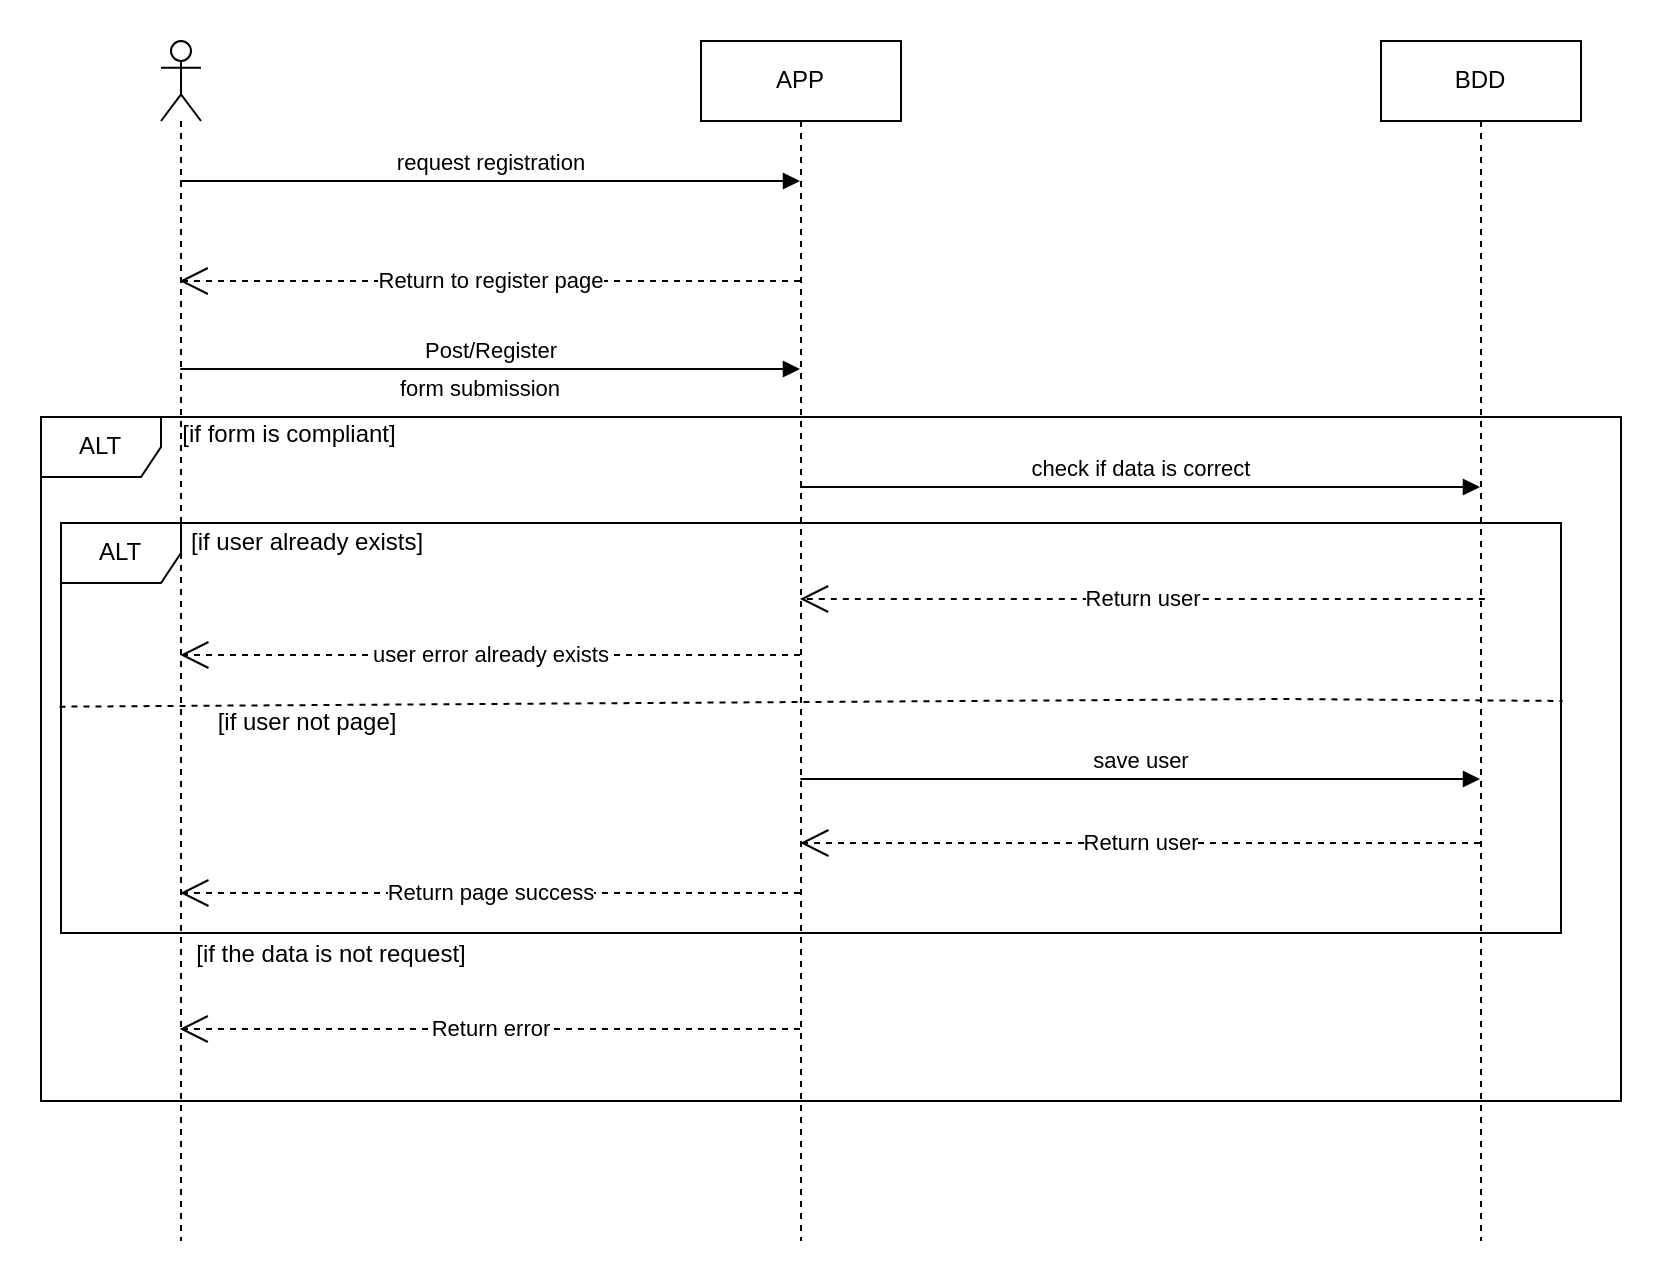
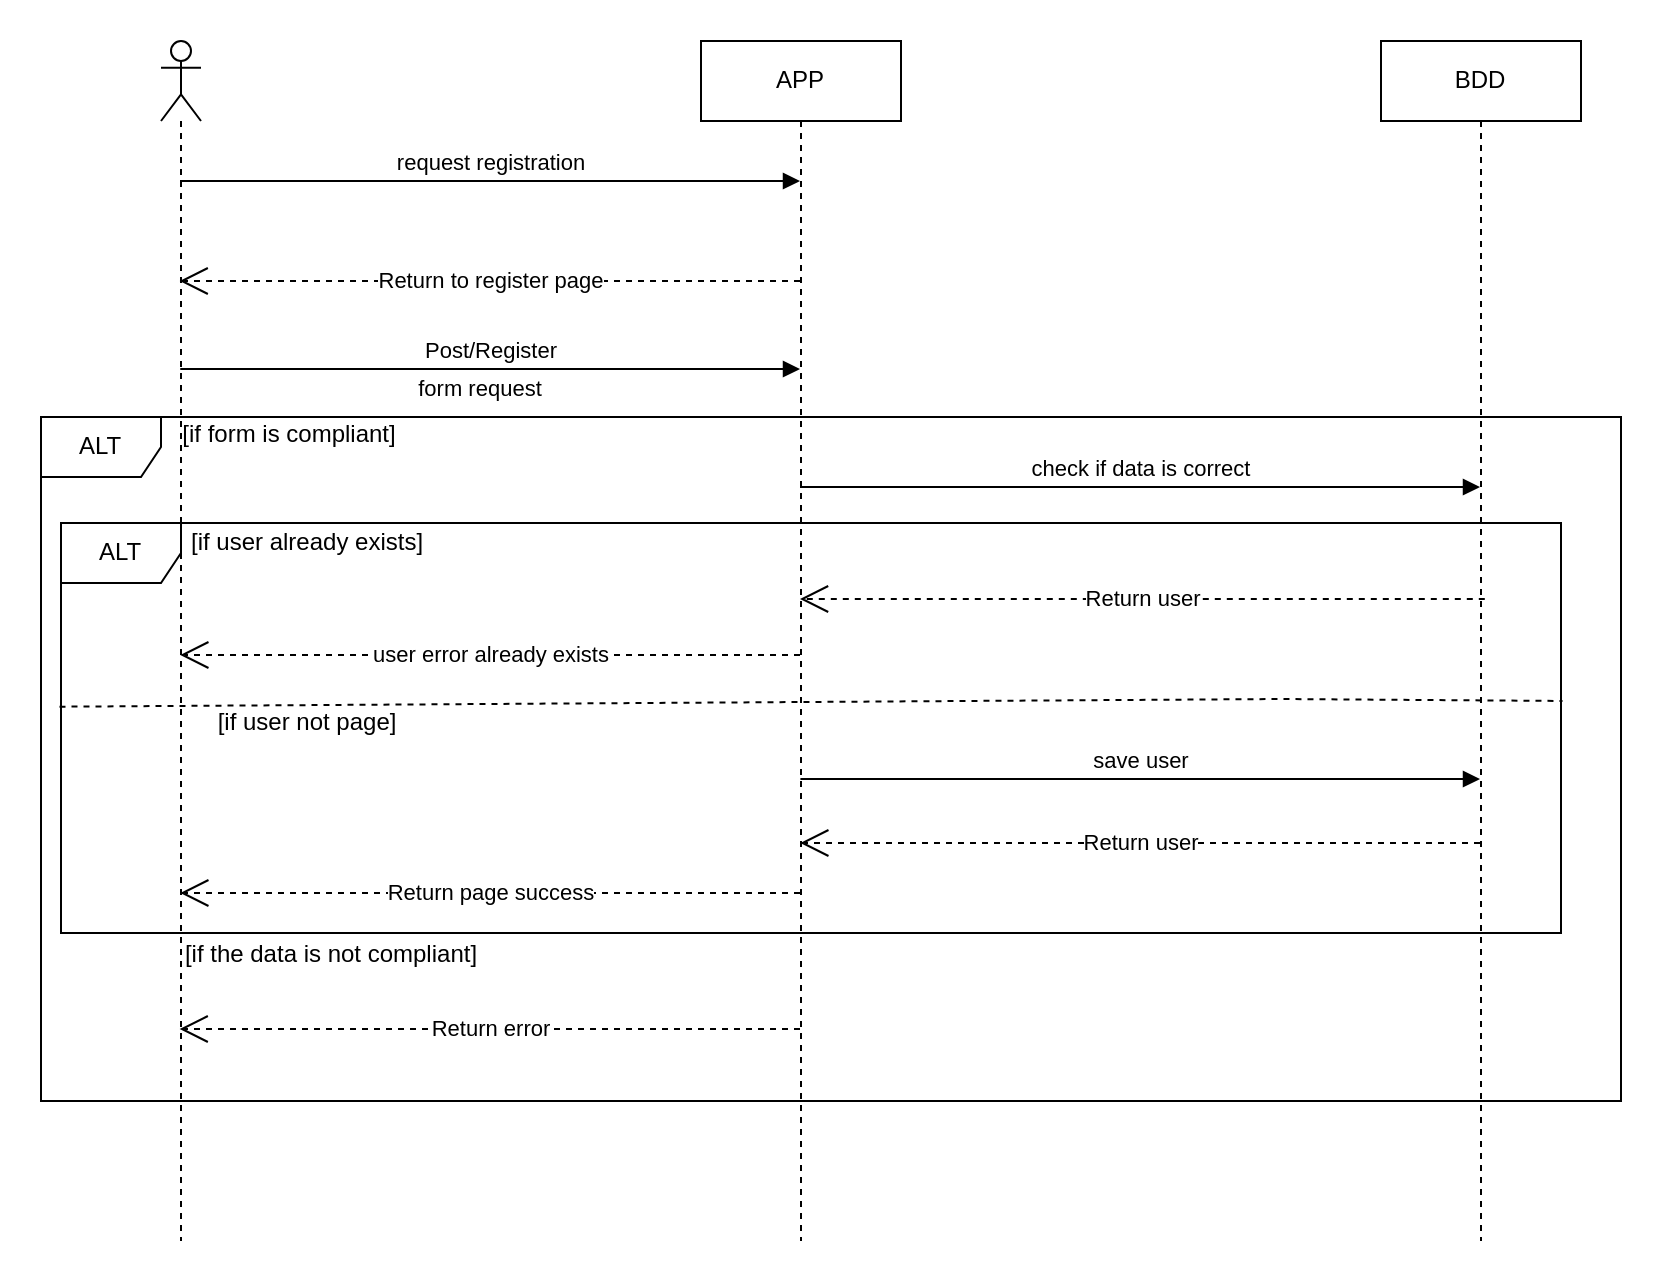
node "form submission": label "form submission" -> "form request"
node "[if the data is not request]": label "[if the data is not request]" -> "[if the data is not compliant]"
